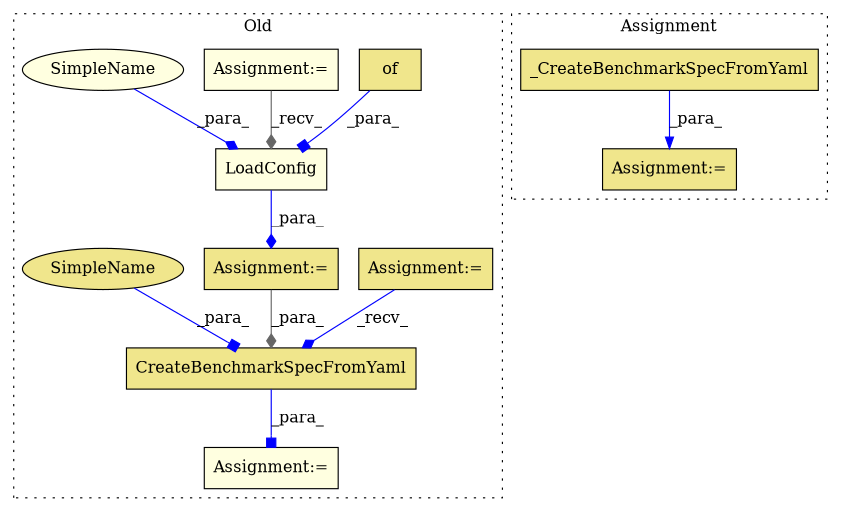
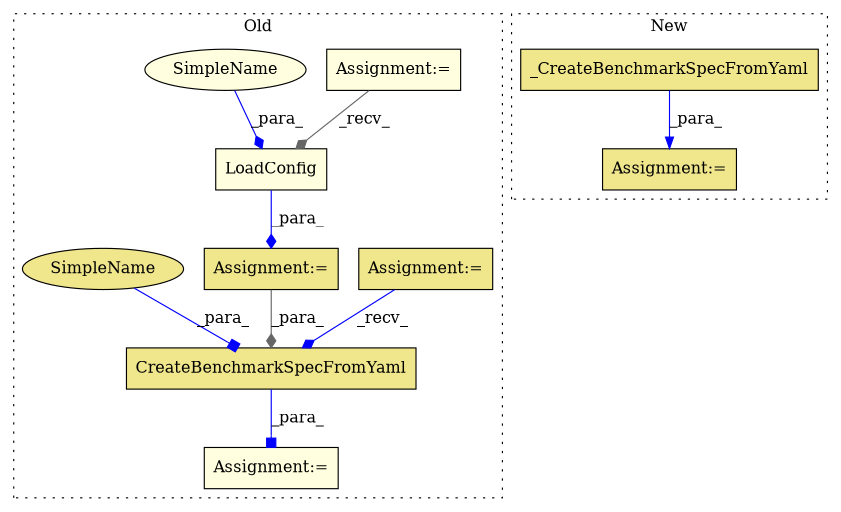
cluster "Assignment": label "Assignment" -> "New"
node "of": removed
